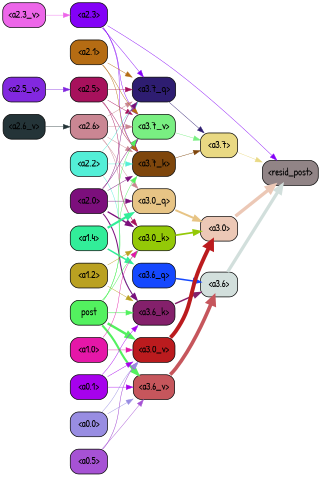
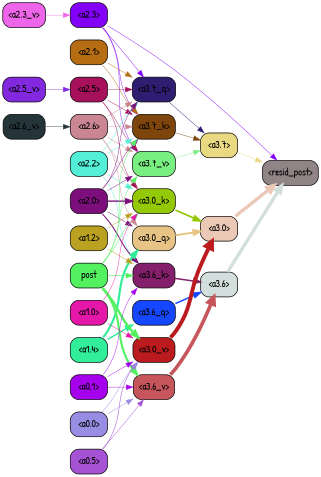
edge "<a2.1>" -> "<a3.7_v>": removed
edge "<a2.2>" -> "<a3.0_k>": added
